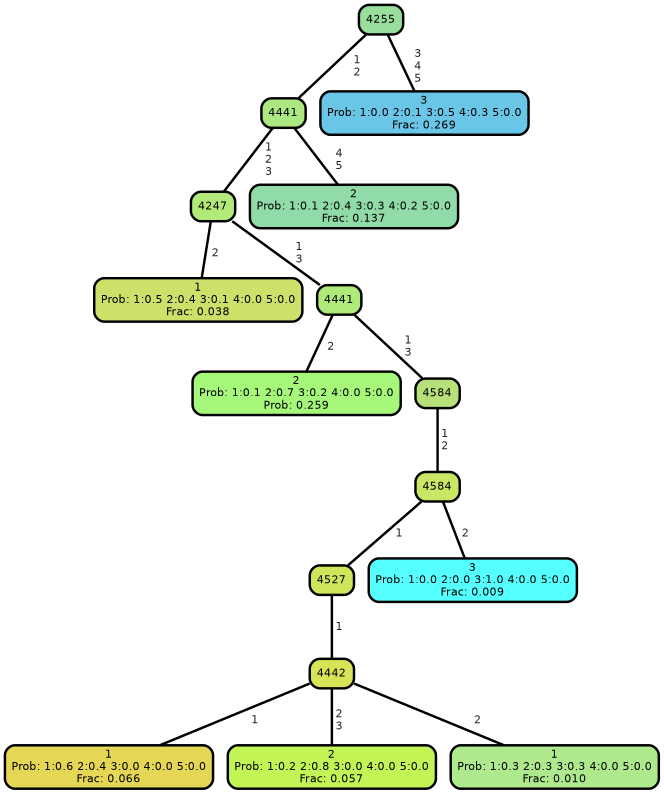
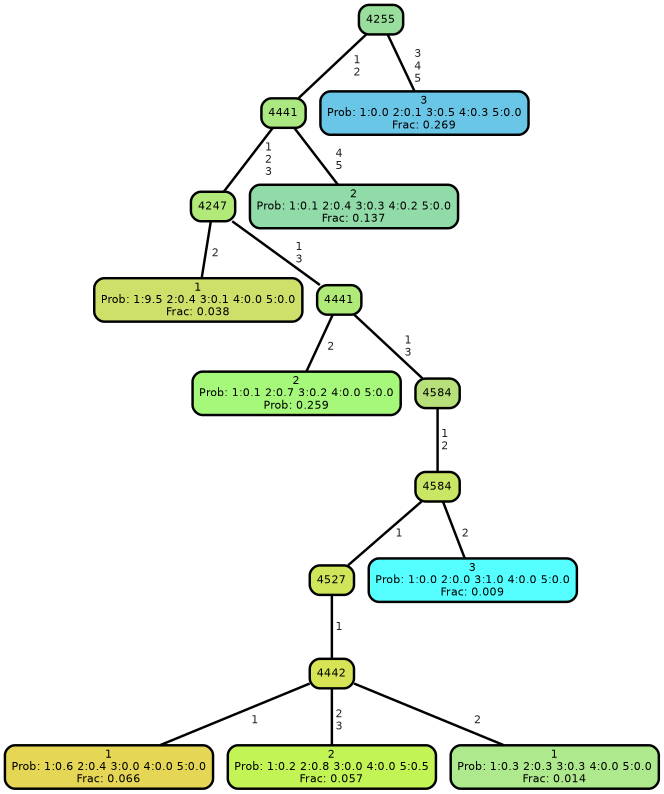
node "1 Prob: 1:0.5 2:0.4 3:0.1 4:0.0 5:0.0 Frac: 0.038": label "1 Prob: 1:0.5 2:0.4 3:0.1 4:0.0 5:0.0 Frac: 0.038" -> "1 Prob: 1:9.5 2:0.4 3:0.1 4:0.0 5:0.0 Frac: 0.038"
node "2 Prob: 1:0.2 2:0.8 3:0.0 4:0.0 5:0.0 Frac: 0.057": label "2 Prob: 1:0.2 2:0.8 3:0.0 4:0.0 5:0.0 Frac: 0.057" -> "2 Prob: 1:0.2 2:0.8 3:0.0 4:0.0 5:0.5 Frac: 0.057"
node "1 Prob: 1:0.3 2:0.3 3:0.3 4:0.0 5:0.0 Frac: 0.010": label "1 Prob: 1:0.3 2:0.3 3:0.3 4:0.0 5:0.0 Frac: 0.010" -> "1 Prob: 1:0.3 2:0.3 3:0.3 4:0.0 5:0.0 Frac: 0.014"
